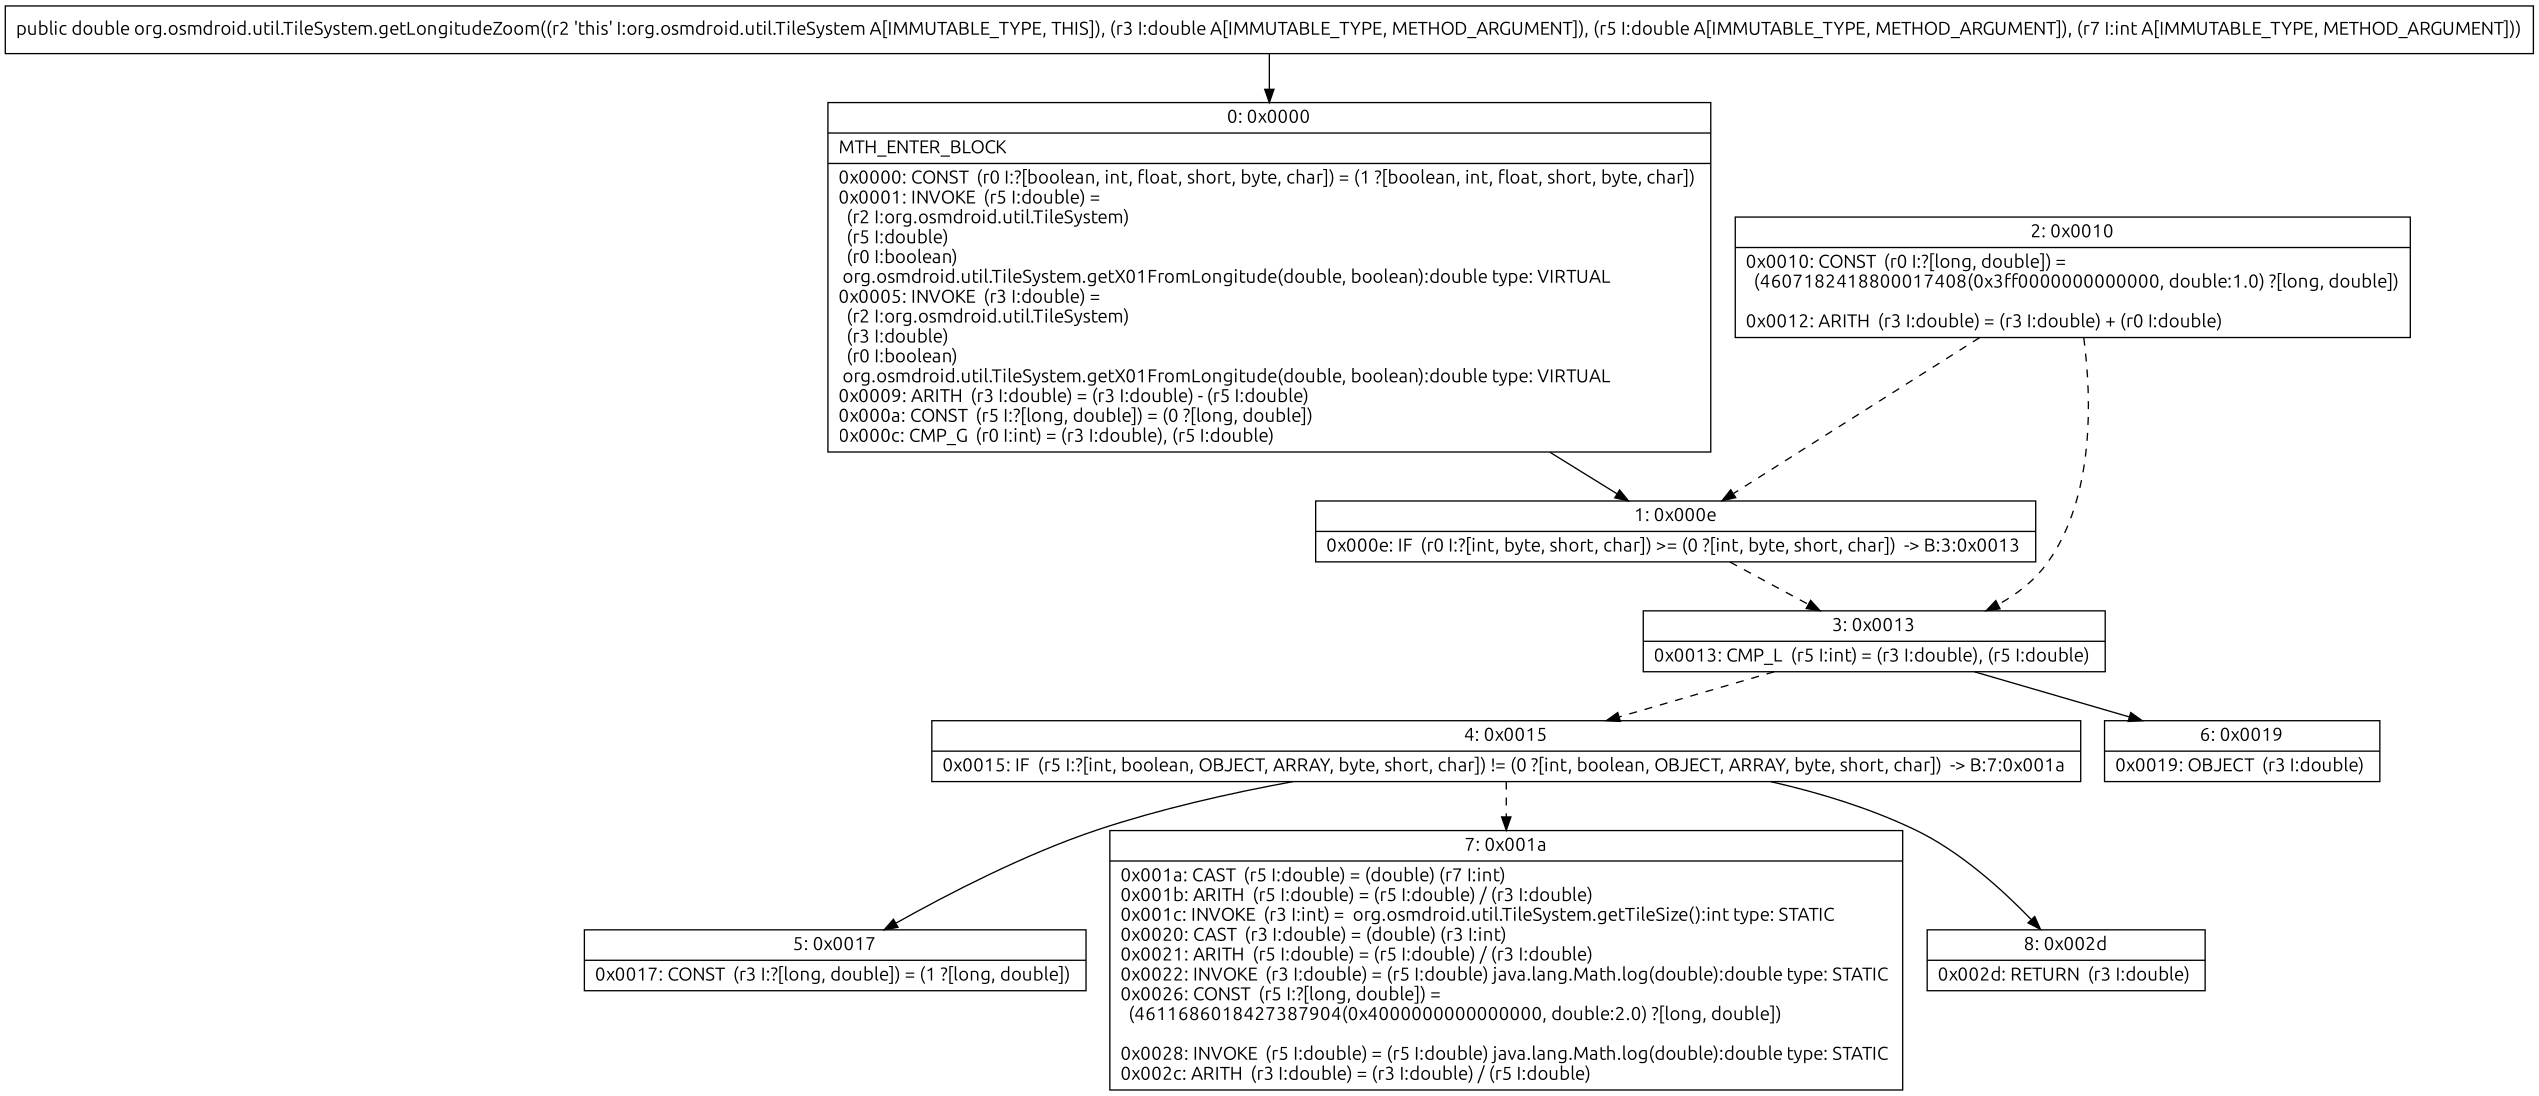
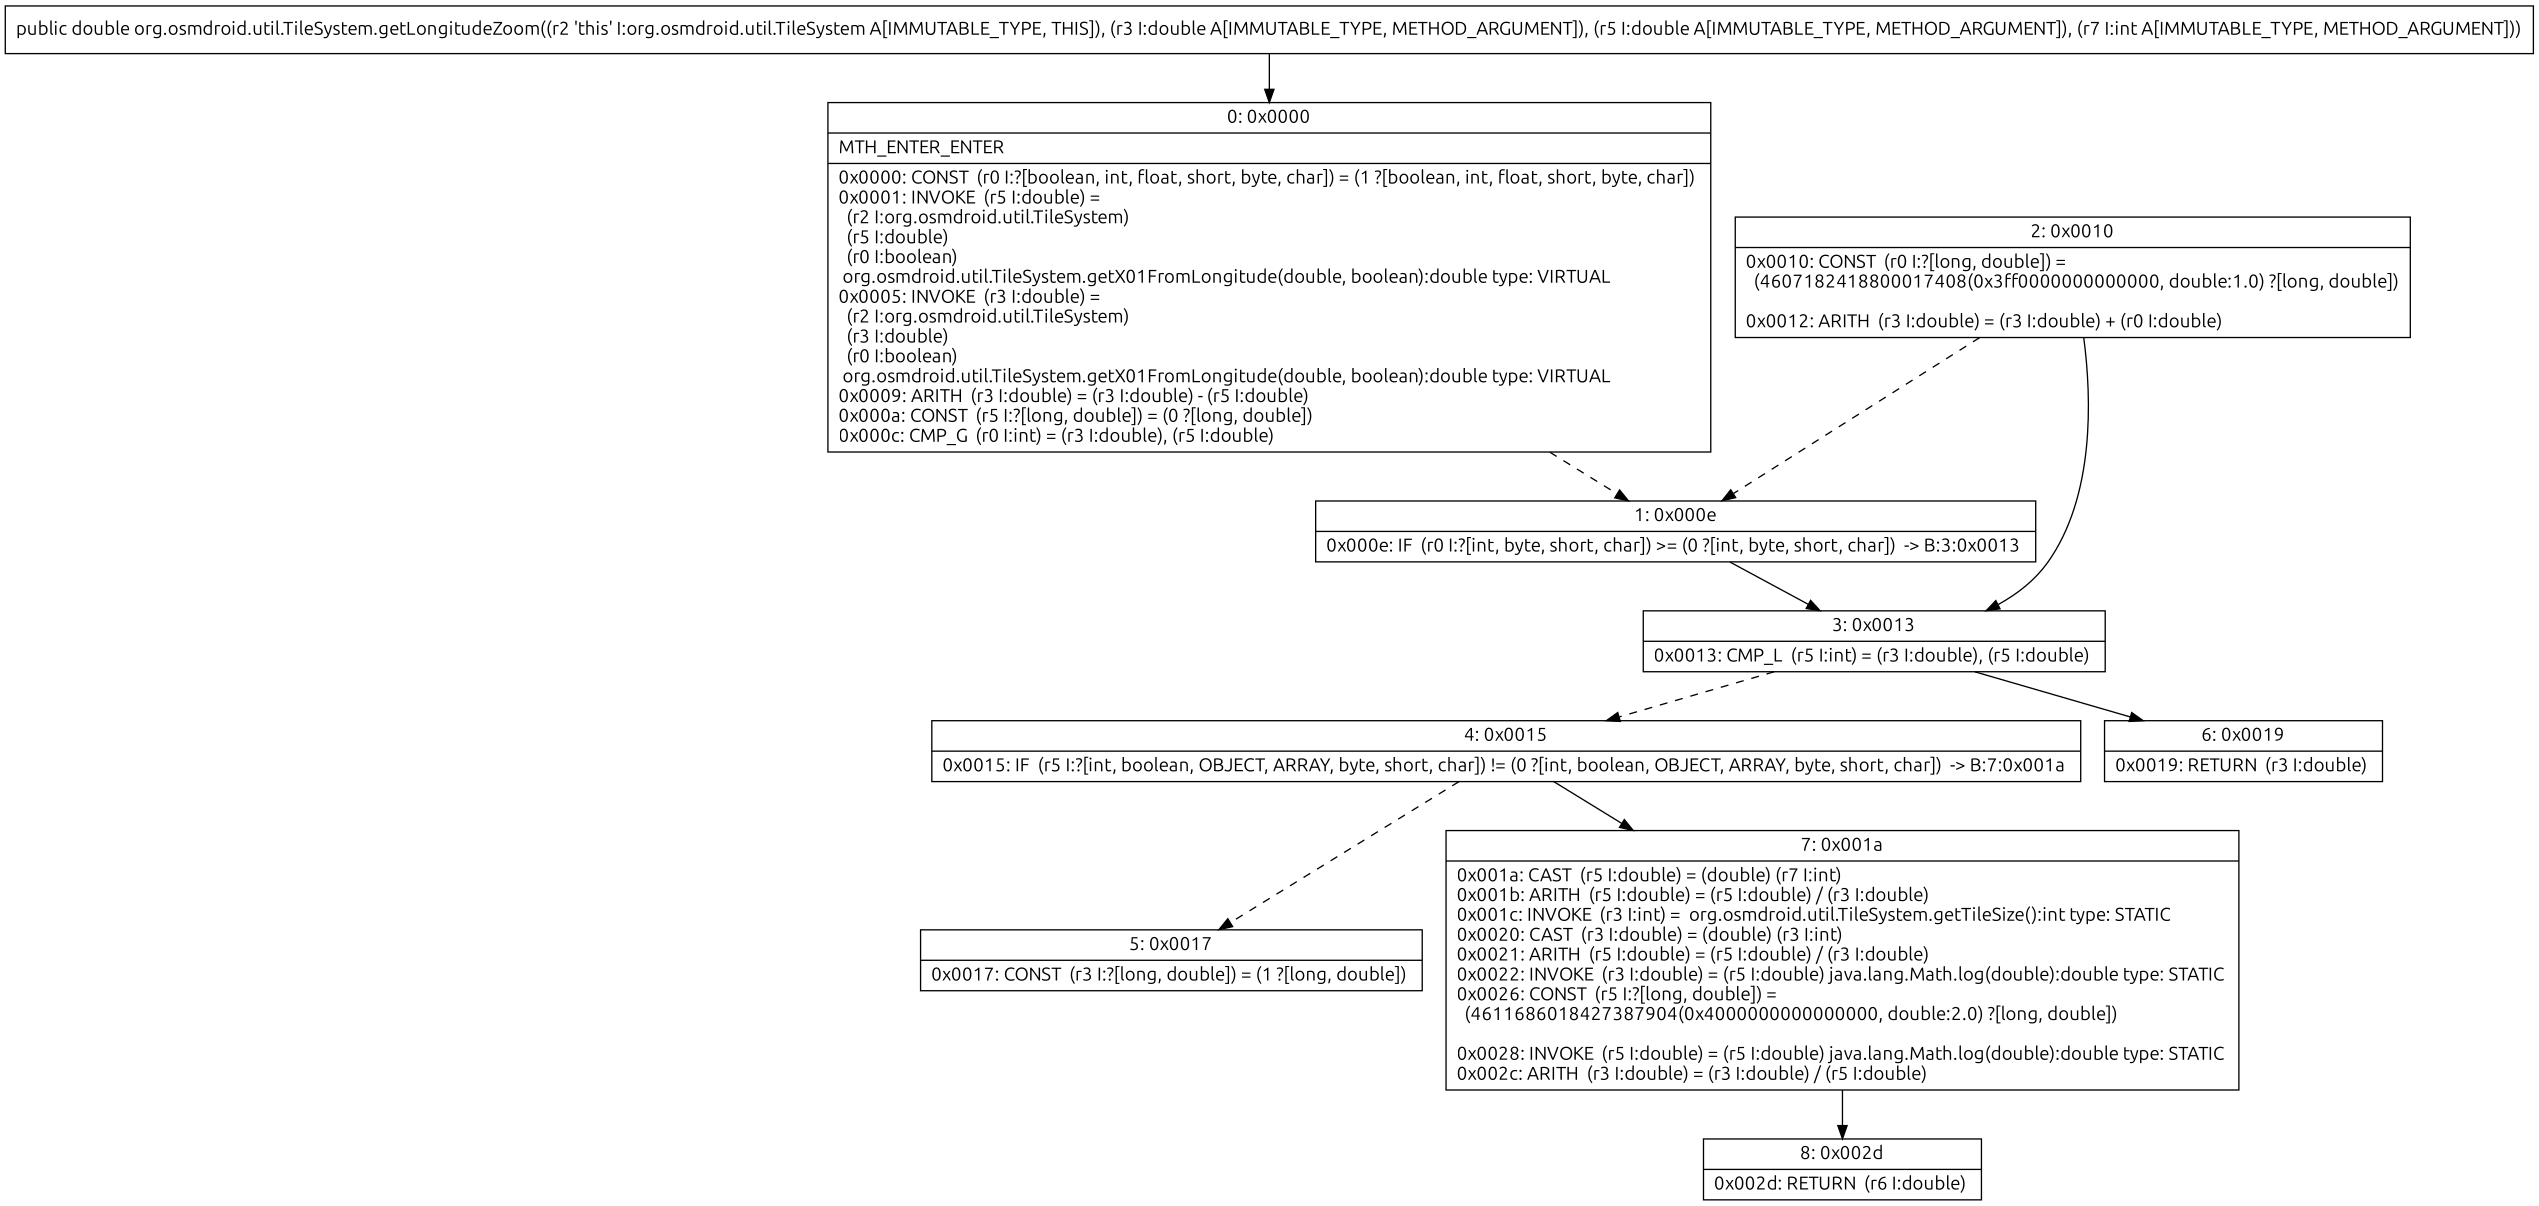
node "0: 0x0000": text "MTH_ENTER_BLOCK" -> "MTH_ENTER_ENTER"
edge "0: 0x0000" -> "1: 0x000e": style solid -> dashed
edge "2: 0x0010" -> "3: 0x0013": style dashed -> solid
edge "1: 0x000e" -> "3: 0x0013": style dashed -> solid
node "6: 0x0019": text "0x0019: OBJECT  (r3 I:double)" -> "0x0019: RETURN  (r3 I:double)"
edge "4: 0x0015" -> "7: 0x001a": style dashed -> solid
edge "4: 0x0015" -> "8: 0x002d": now "7: 0x001a" -> "8: 0x002d"
edge "4: 0x0015" -> "5: 0x0017": style solid -> dashed
node "8: 0x002d": text "0x002d: RETURN  (r3 I:double)" -> "0x002d: RETURN  (r6 I:double)"
